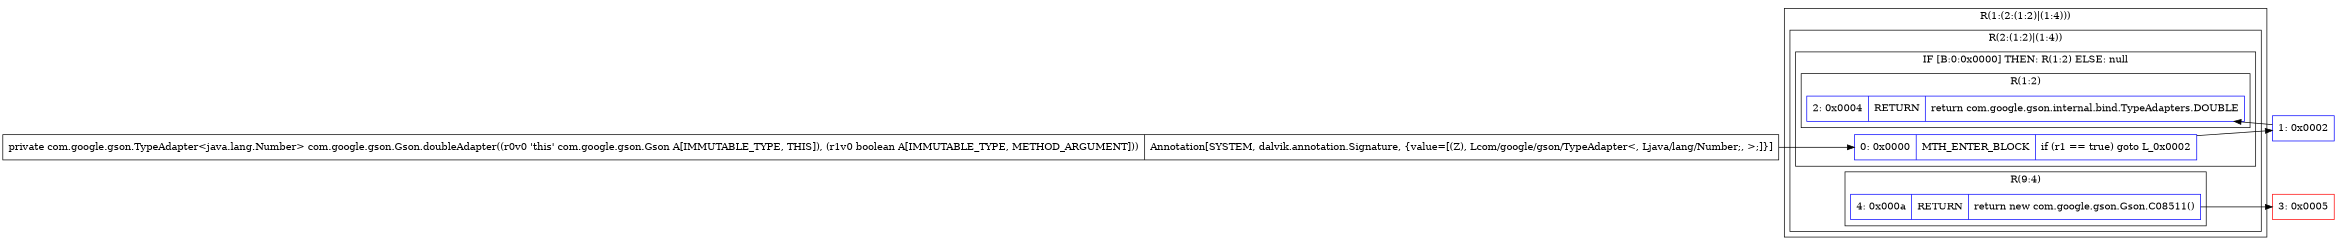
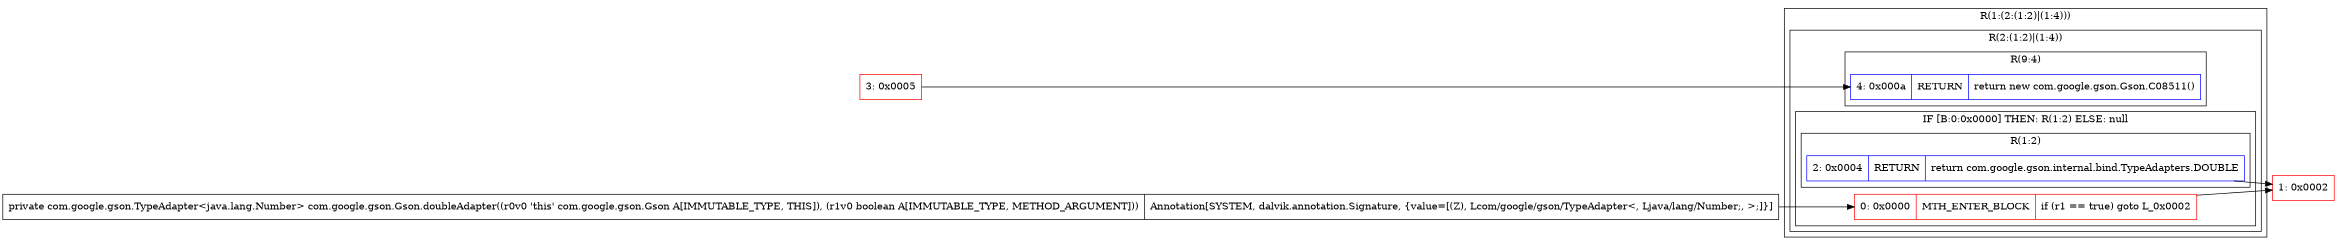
edge "1: 0x0002" -> "2: 0x0004": reversed
node "1: 0x0002": color blue -> red
node "0: 0x0000": color blue -> red
edge "4: 0x000a" -> "3: 0x0005": reversed
